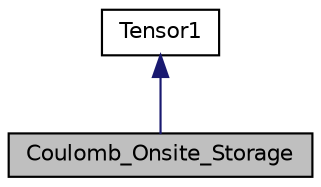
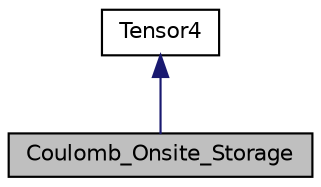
node "Tensor1": label "Tensor1" -> "Tensor4"
